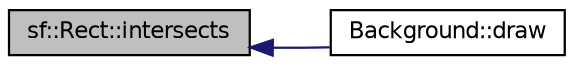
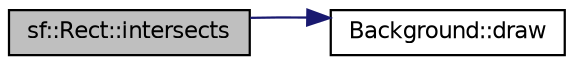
edge "Background::draw" -> "sf::Rect::intersects": reversed
